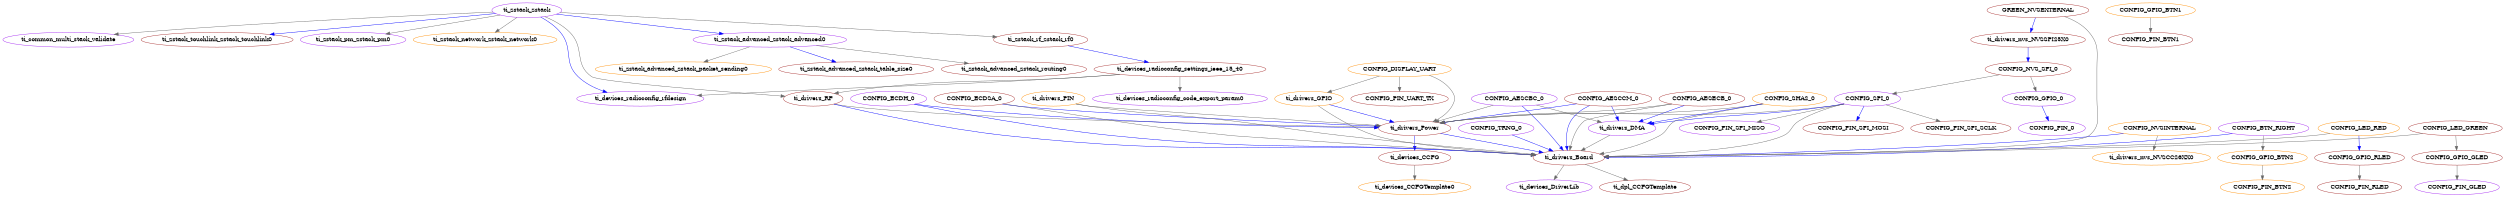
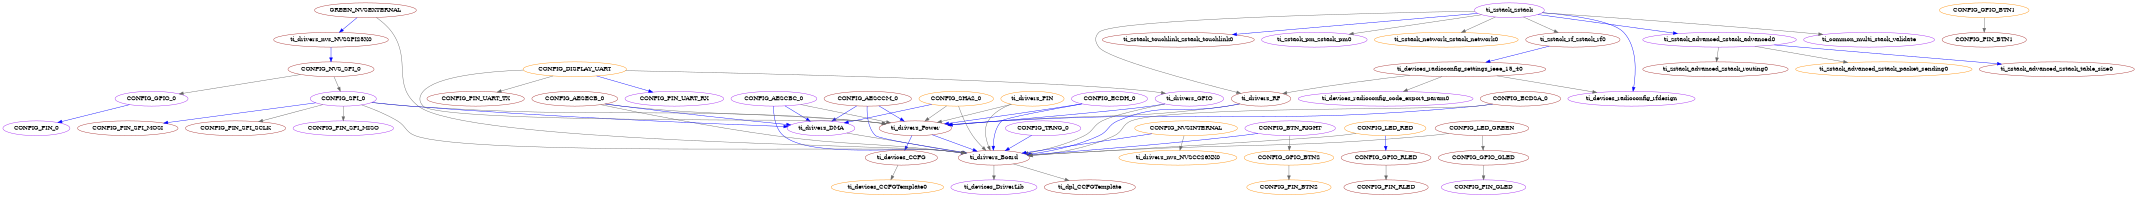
node "CONFIG_PIN_UART_RX": added
node "ti_drivers_GPIO": color darkorange -> purple
edge "CONFIG_AESCBC_0" -> "ti_drivers_DMA": color gray40 -> blue
